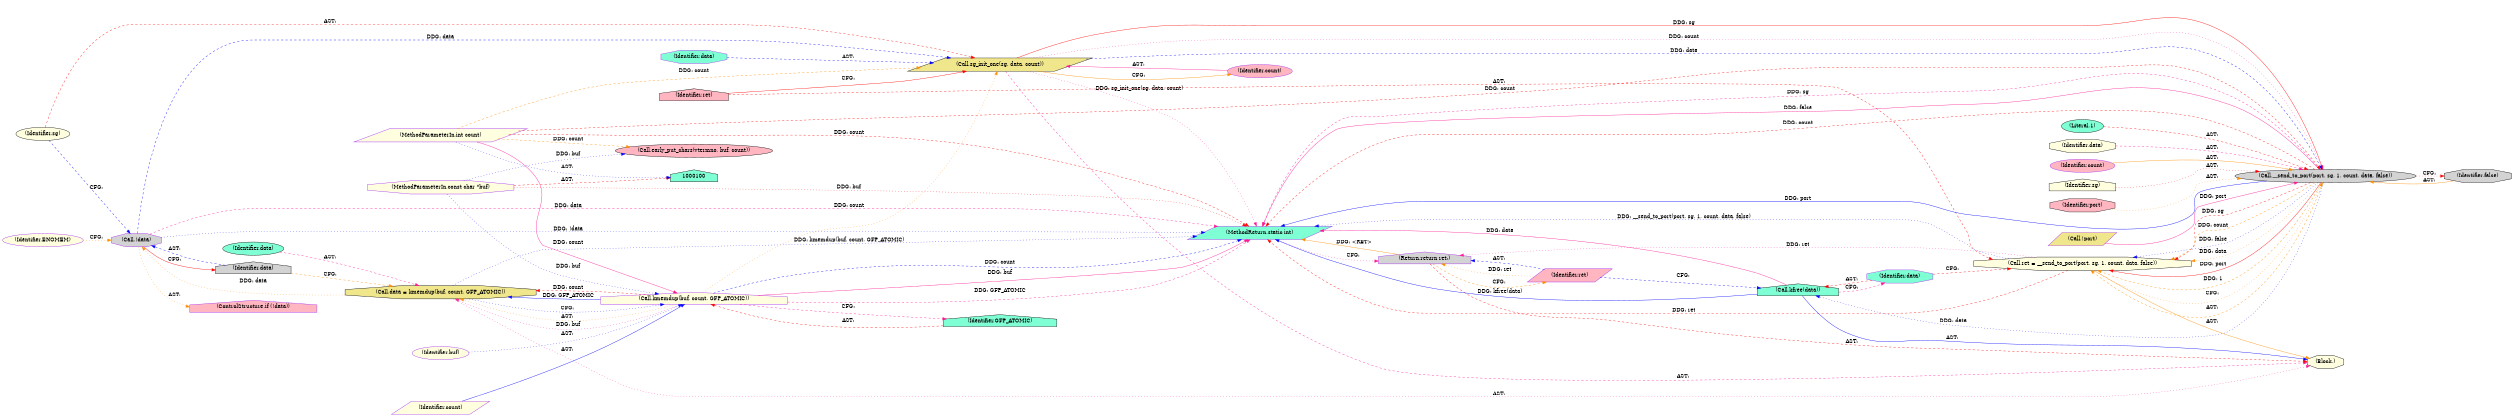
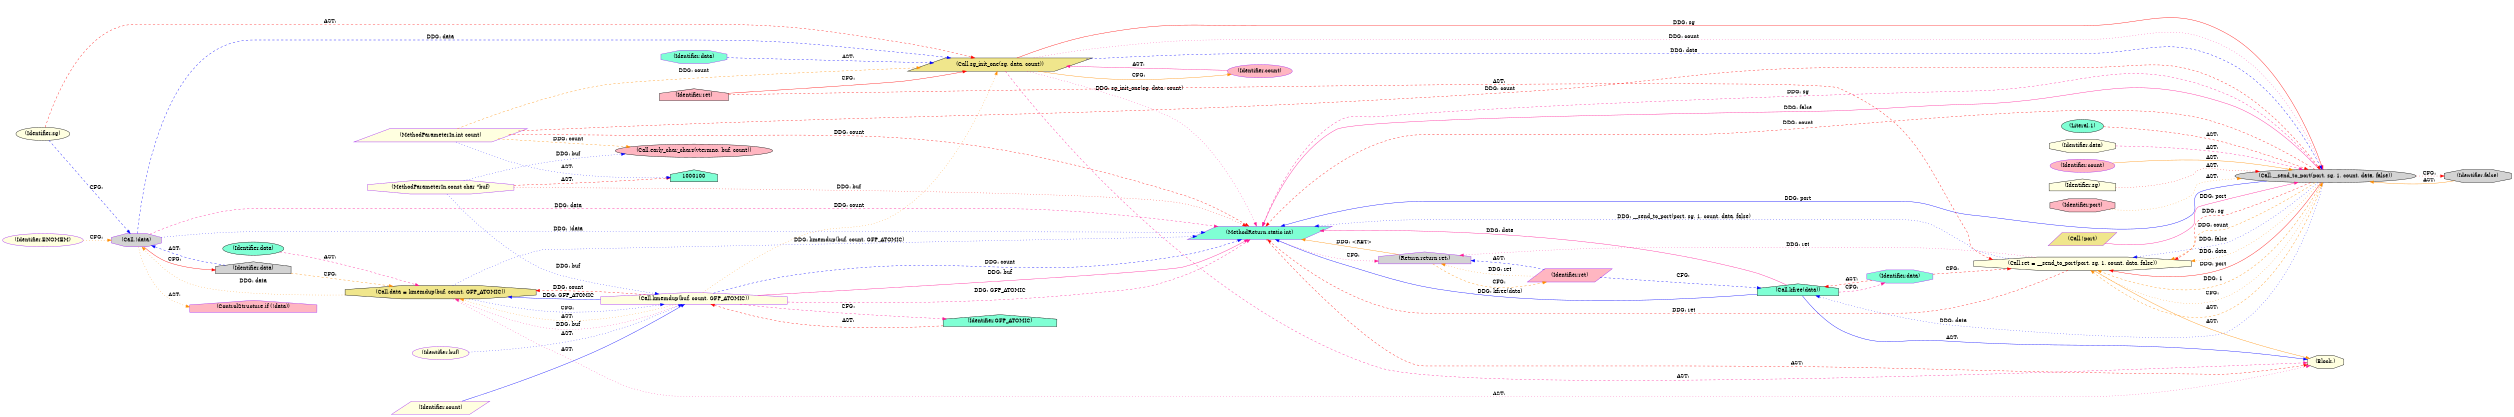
node "(Call,early_put_chars(vtermno, buf, count))": label "(Call,early_put_chars(vtermno, buf, count))" -> "(Call,early_char_chars(vtermno, buf, count))"
edge "(MethodParameterIn,int count)" -> "(Call,kmemdup(buf, count, GFP_ATOMIC))": removed, label "DDG: count"
edge "(Return,return ret;)" -> "(Block,)": now "(MethodReturn,static int)" -> "(Block,)"
